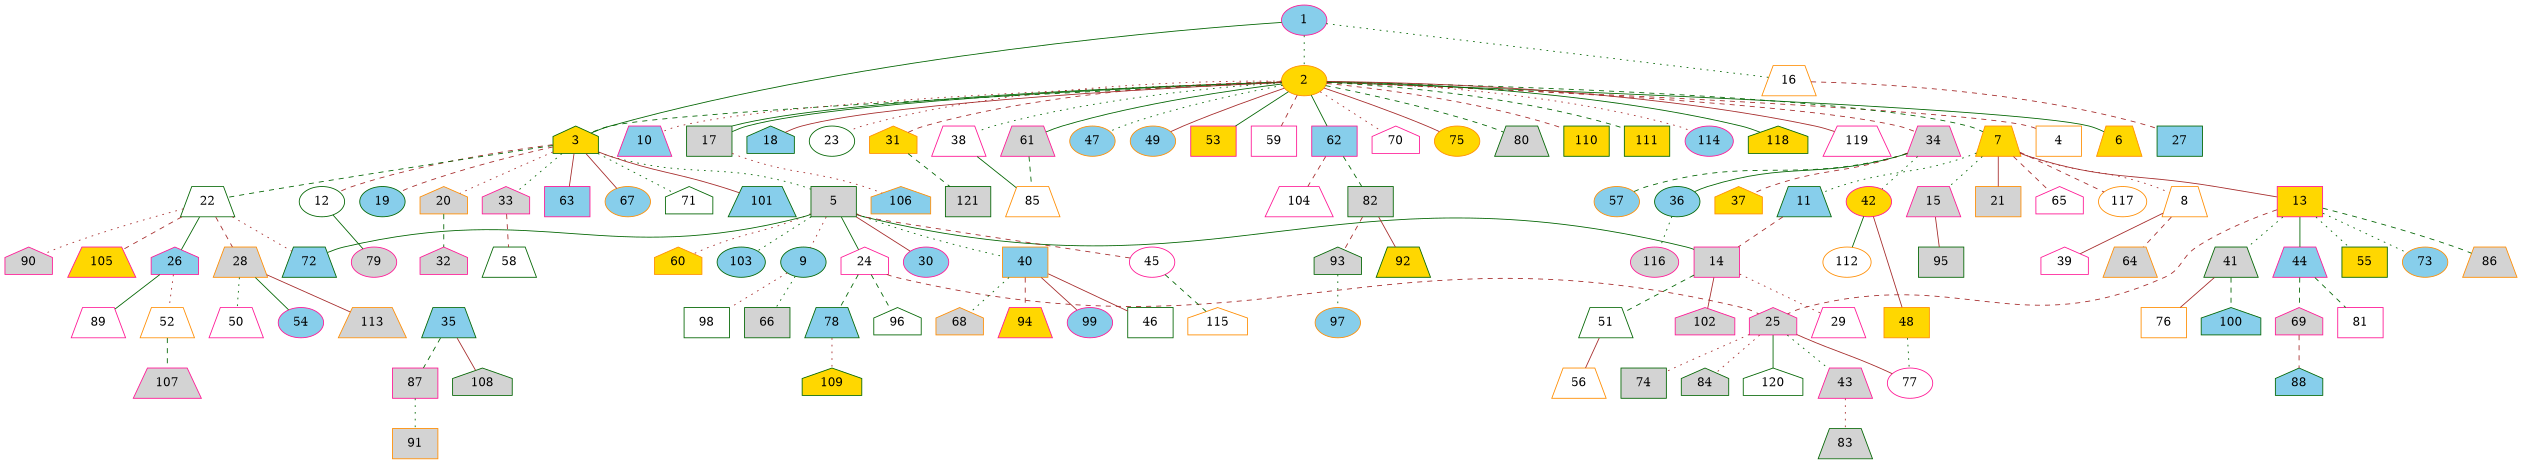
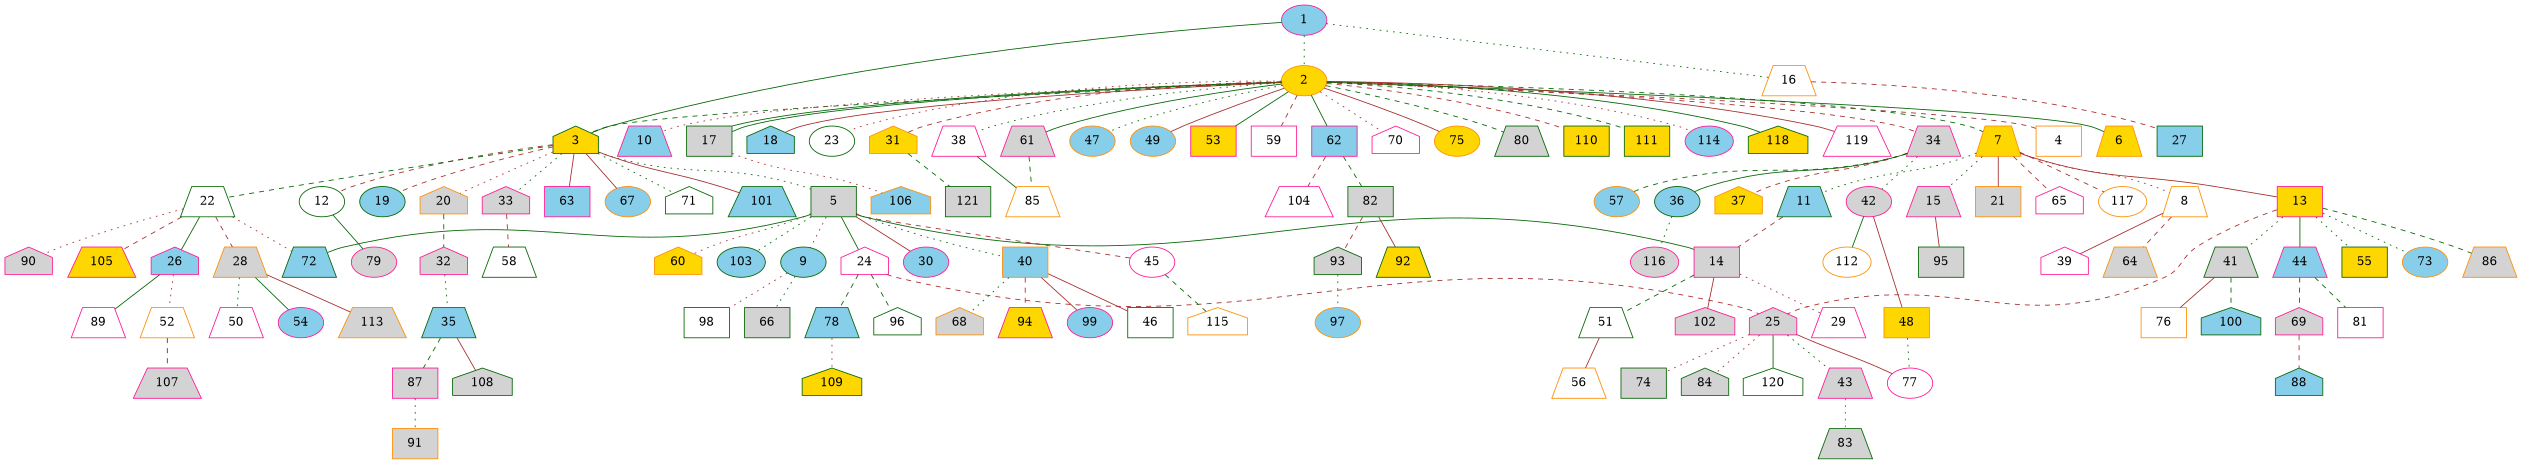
node "42": fillcolor gold -> lightgrey
edge "32" -- "35": added
